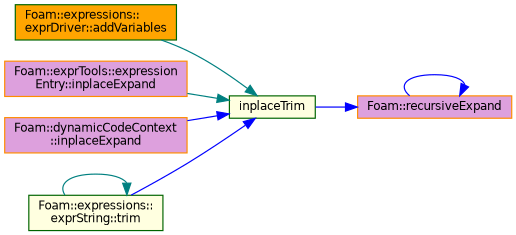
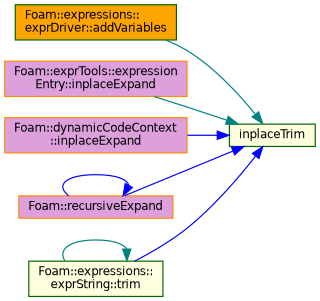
edge "inplaceTrim" -> "Foam::recursiveExpand": reversed
